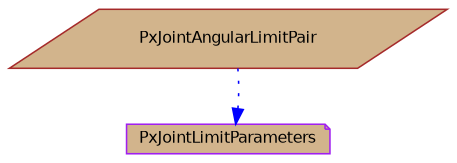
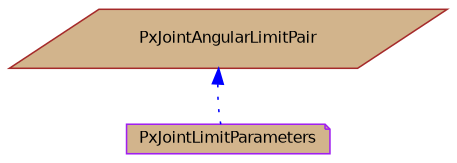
edge "PxJointAngularLimitPair" -> "PxJointLimitParameters": reversed
